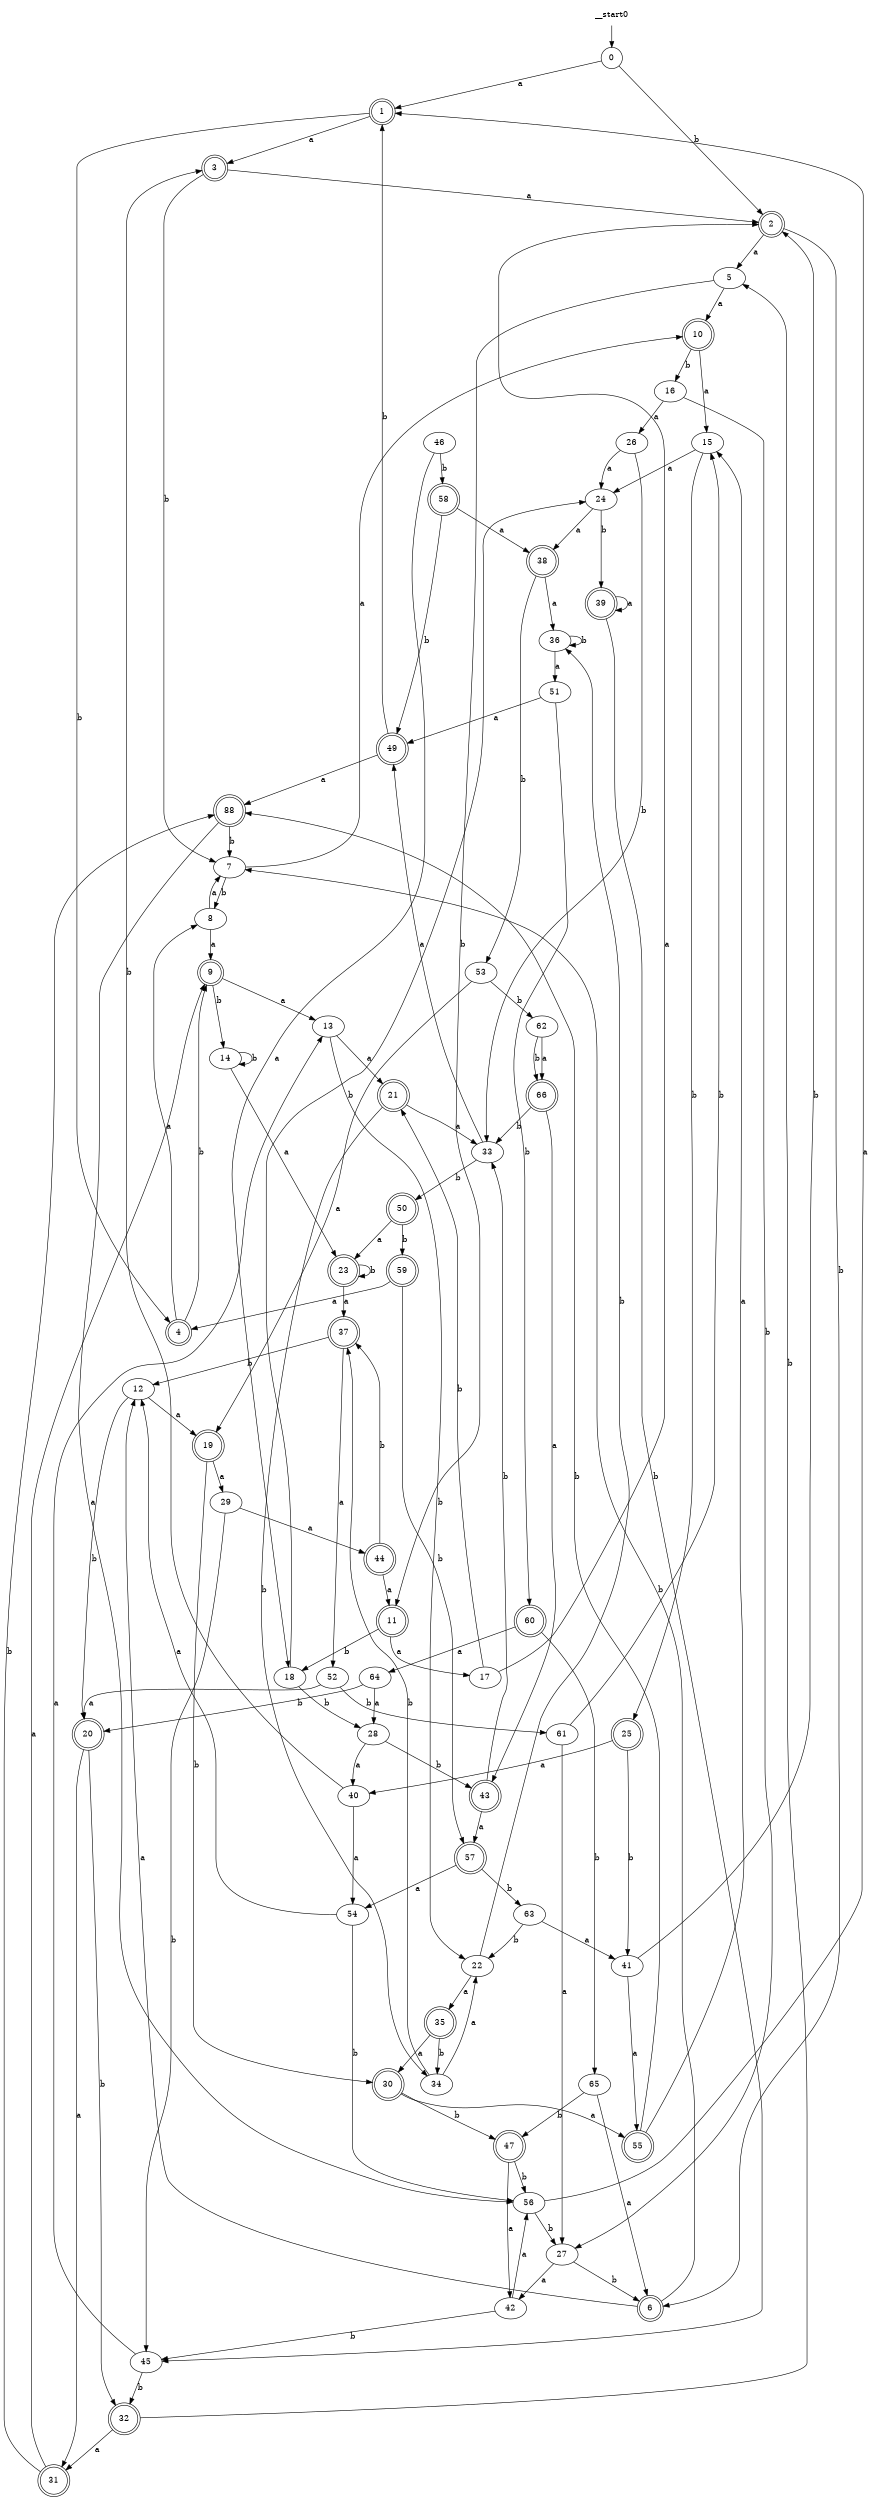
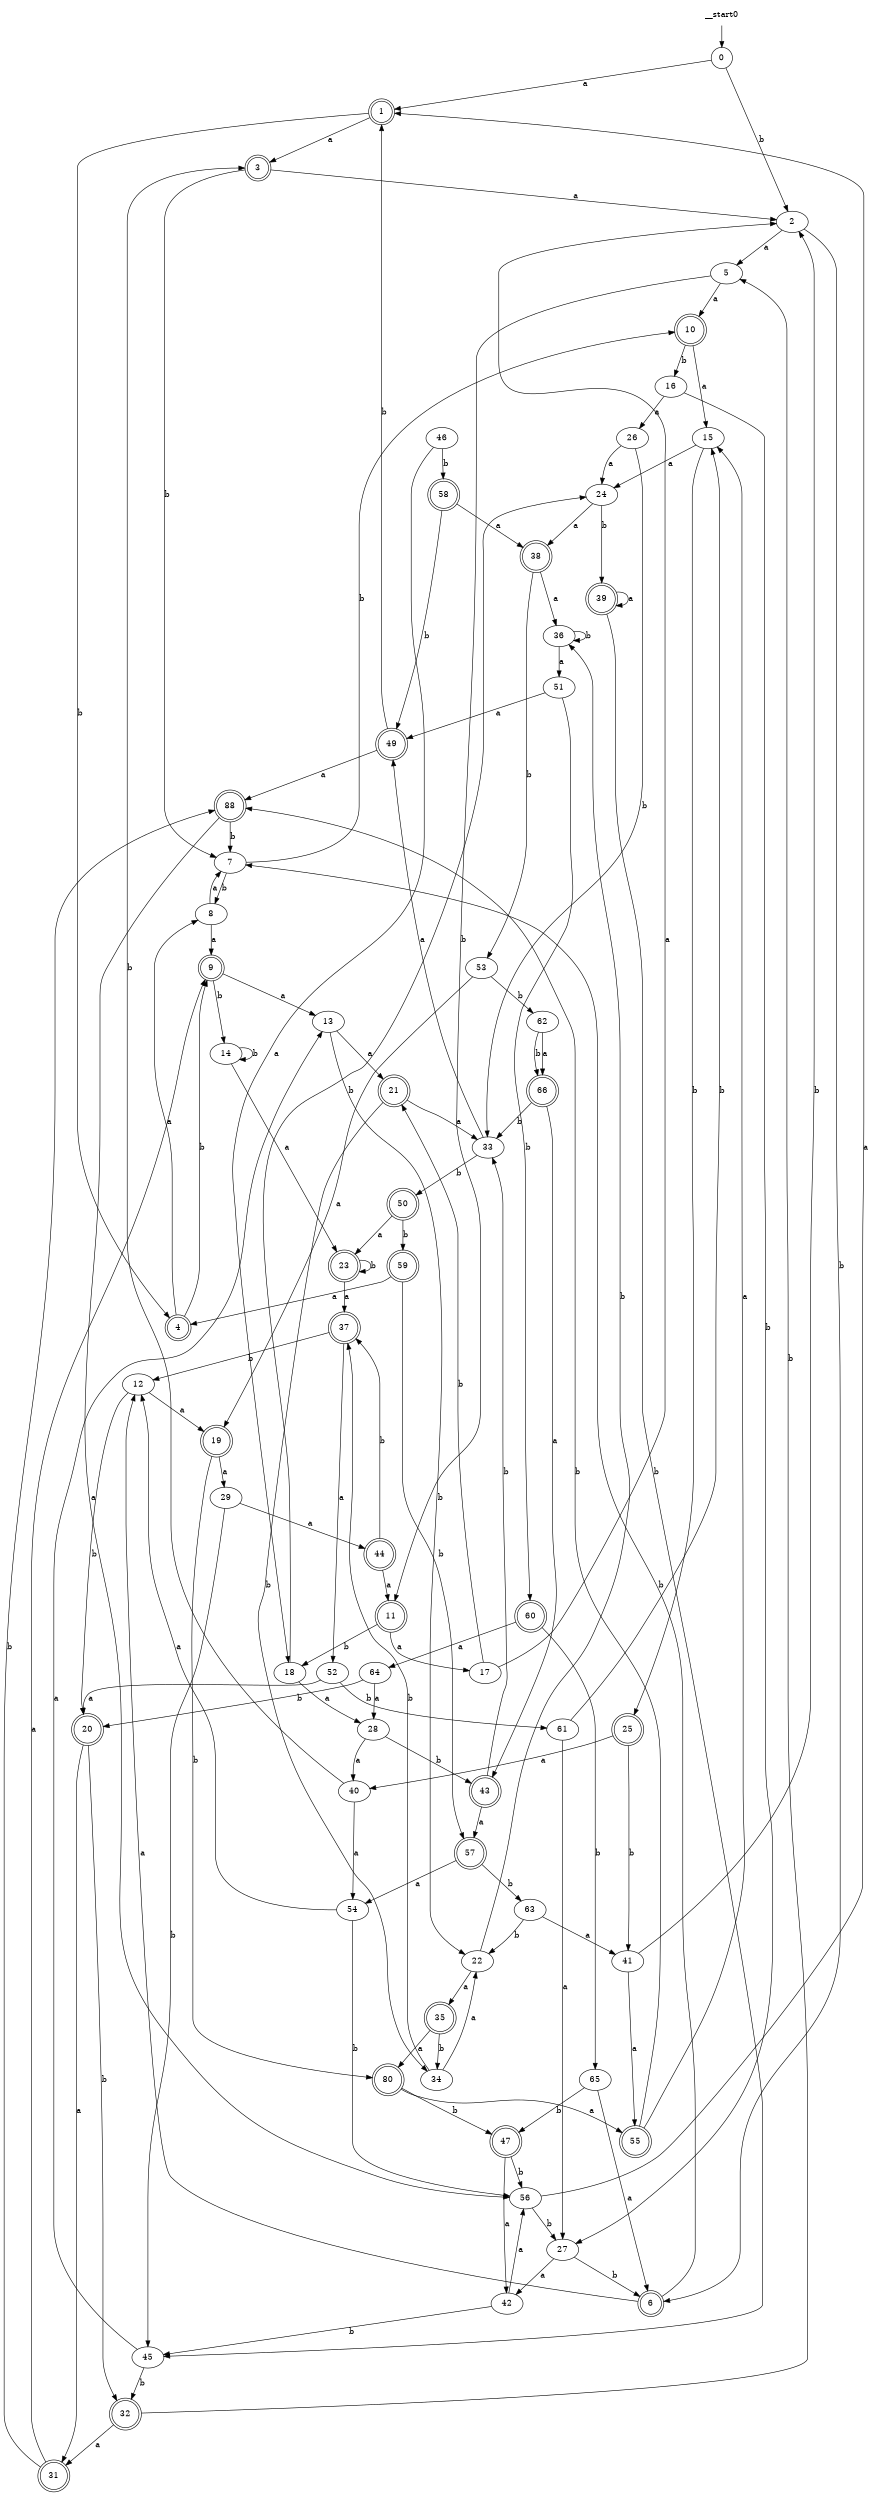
node "2": shape doublecircle -> ellipse
edge "7" -> "10": label "a" -> "b"
edge "18" -> "28": label "b" -> "a"
node "30": label "30" -> "80"
